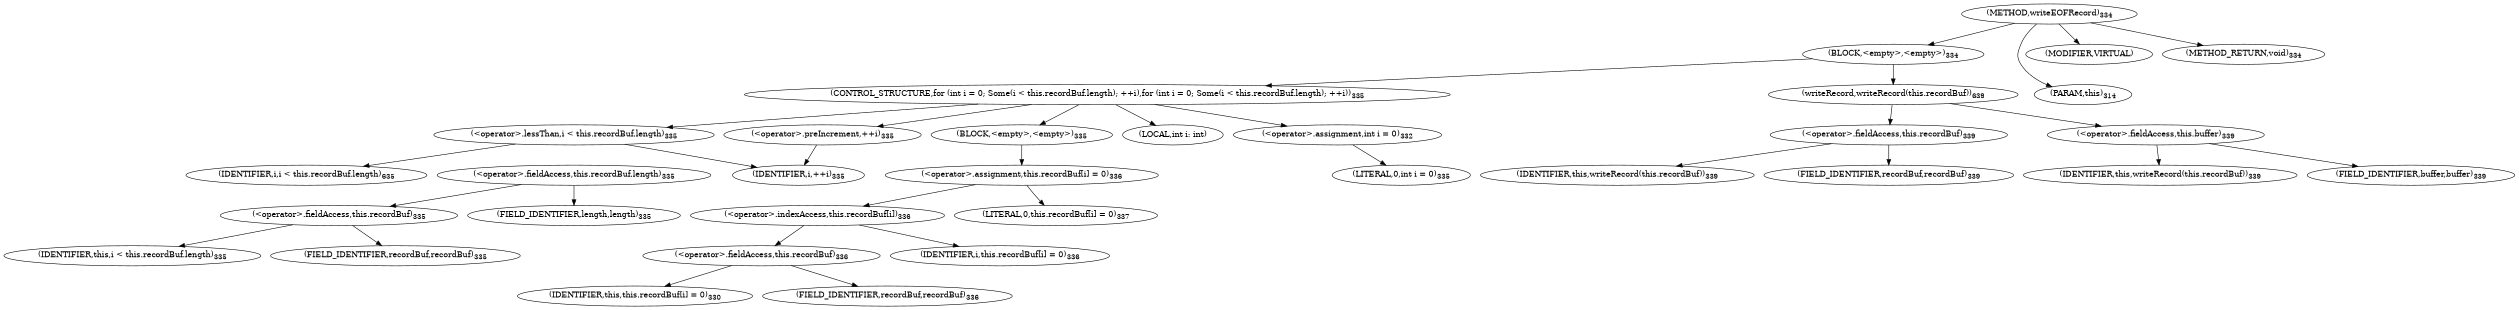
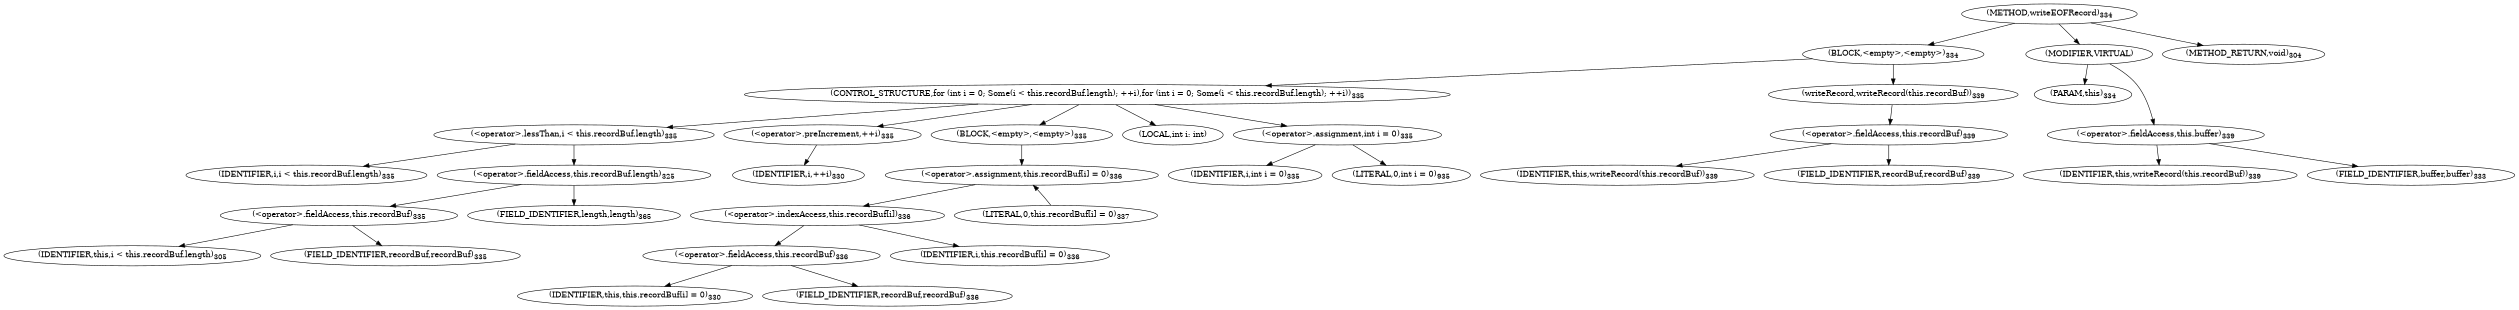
node "(METHOD_RETURN,void)": text "334" -> "304"
edge "(METHOD,writeEOFRecord)" -> "(PARAM,this)": now "(MODIFIER,VIRTUAL)" -> "(PARAM,this)"
node "(writeRecord,writeRecord(this.recordBuf))": text "639" -> "339"
node "(PARAM,this)": text "314" -> "334"
edge "(writeRecord,writeRecord(this.recordBuf))" -> "(<operator>.fieldAccess,this.buffer)": now "(MODIFIER,VIRTUAL)" -> "(<operator>.fieldAccess,this.buffer)"
node "(<operator>.assignment,int i = 0)": text "332" -> "335"
edge "(<operator>.lessThan,i < this.recordBuf.length)" -> "(IDENTIFIER,i,++i)": now "(<operator>.lessThan,i < this.recordBuf.length)" -> "(<operator>.fieldAccess,this.recordBuf.length)"
node "(IDENTIFIER,i,i < this.recordBuf.length)": text "635" -> "335"
node "(<operator>.fieldAccess,this.recordBuf.length)": text "335" -> "325"
node "(IDENTIFIER,i,++i)": text "335" -> "330"
node "(LITERAL,0,int i = 0)": text "335" -> "935"
node "(FIELD_IDENTIFIER,buffer,buffer)": text "339" -> "333"
node "(IDENTIFIER,i,int i = 0)": added
edge "(<operator>.assignment,this.recordBuf[i] = 0)" -> "(LITERAL,0,this.recordBuf[i] = 0)": reversed
node "(FIELD_IDENTIFIER,length,length)": text "335" -> "365"
node "(IDENTIFIER,this,i < this.recordBuf.length)": text "335" -> "305"
